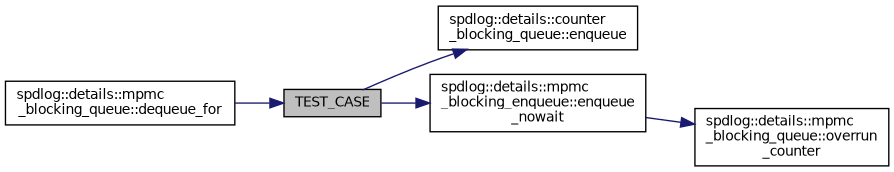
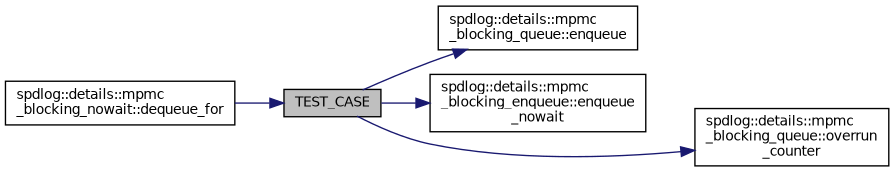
node "spdlog::details::counter _blocking_queue::enqueue": label "spdlog::details::counter _blocking_queue::enqueue" -> "spdlog::details::mpmc _blocking_queue::enqueue"
node "spdlog::details::mpmc _blocking_queue::dequeue_for": label "spdlog::details::mpmc _blocking_queue::dequeue_for" -> "spdlog::details::mpmc _blocking_nowait::dequeue_for"
edge "spdlog::details::mpmc _blocking_enqueue::enqueue _nowait" -> "spdlog::details::mpmc _blocking_queue::overrun _counter": now "TEST_CASE" -> "spdlog::details::mpmc _blocking_queue::overrun _counter"
